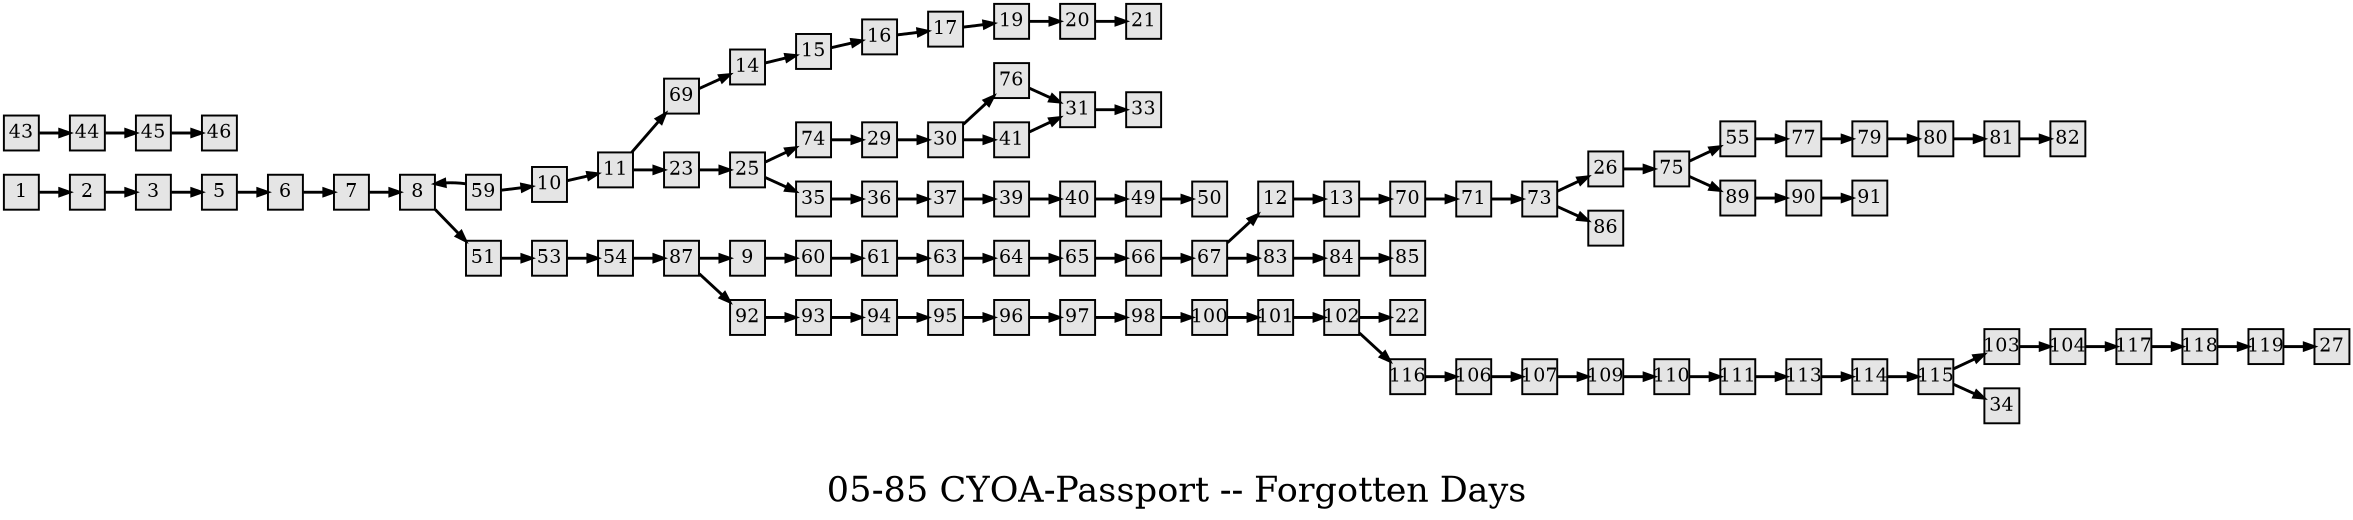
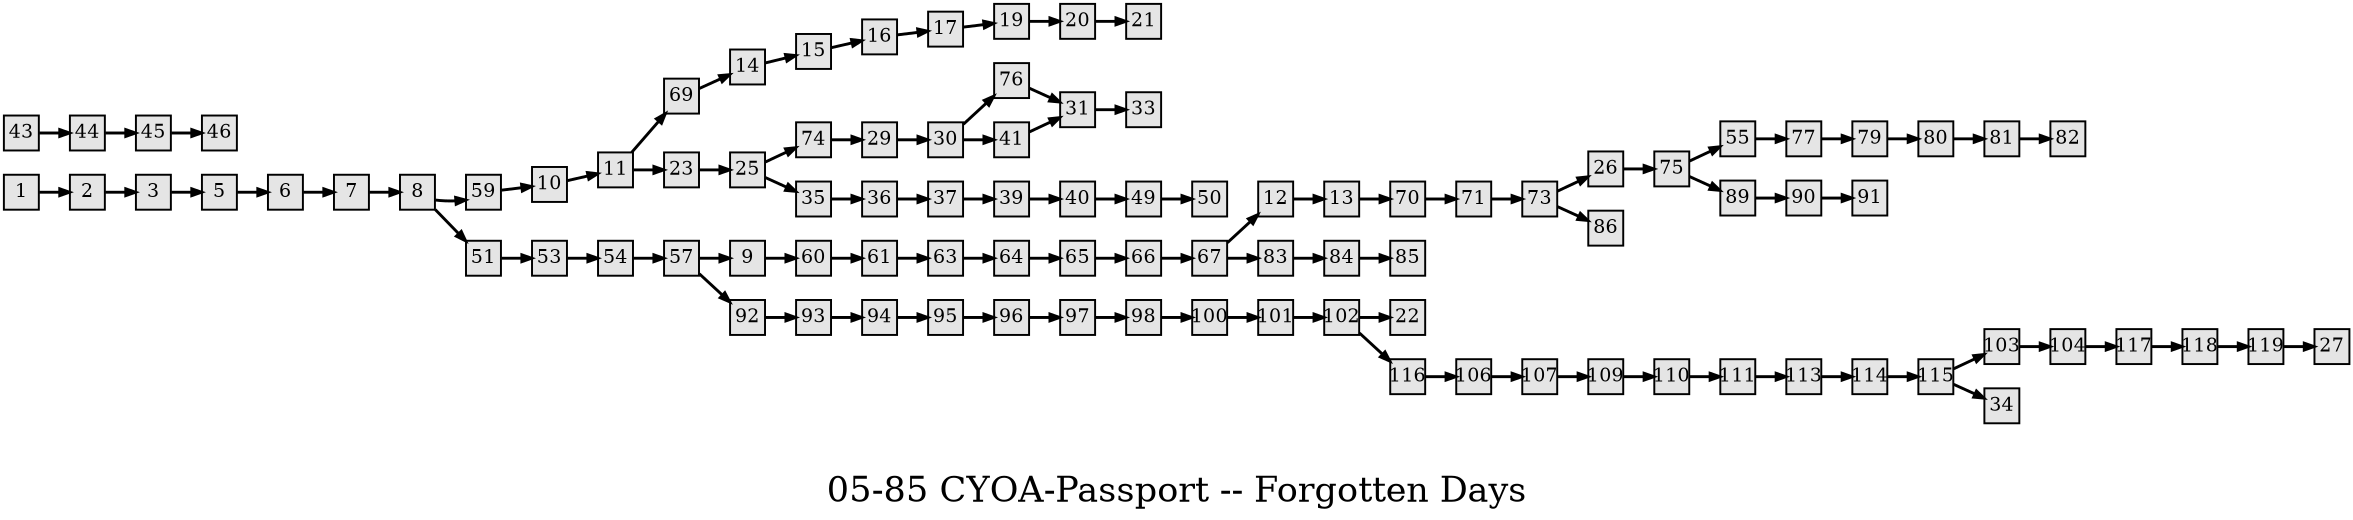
edge "59" -> "8": reversed
node "87": label "87" -> "57"
